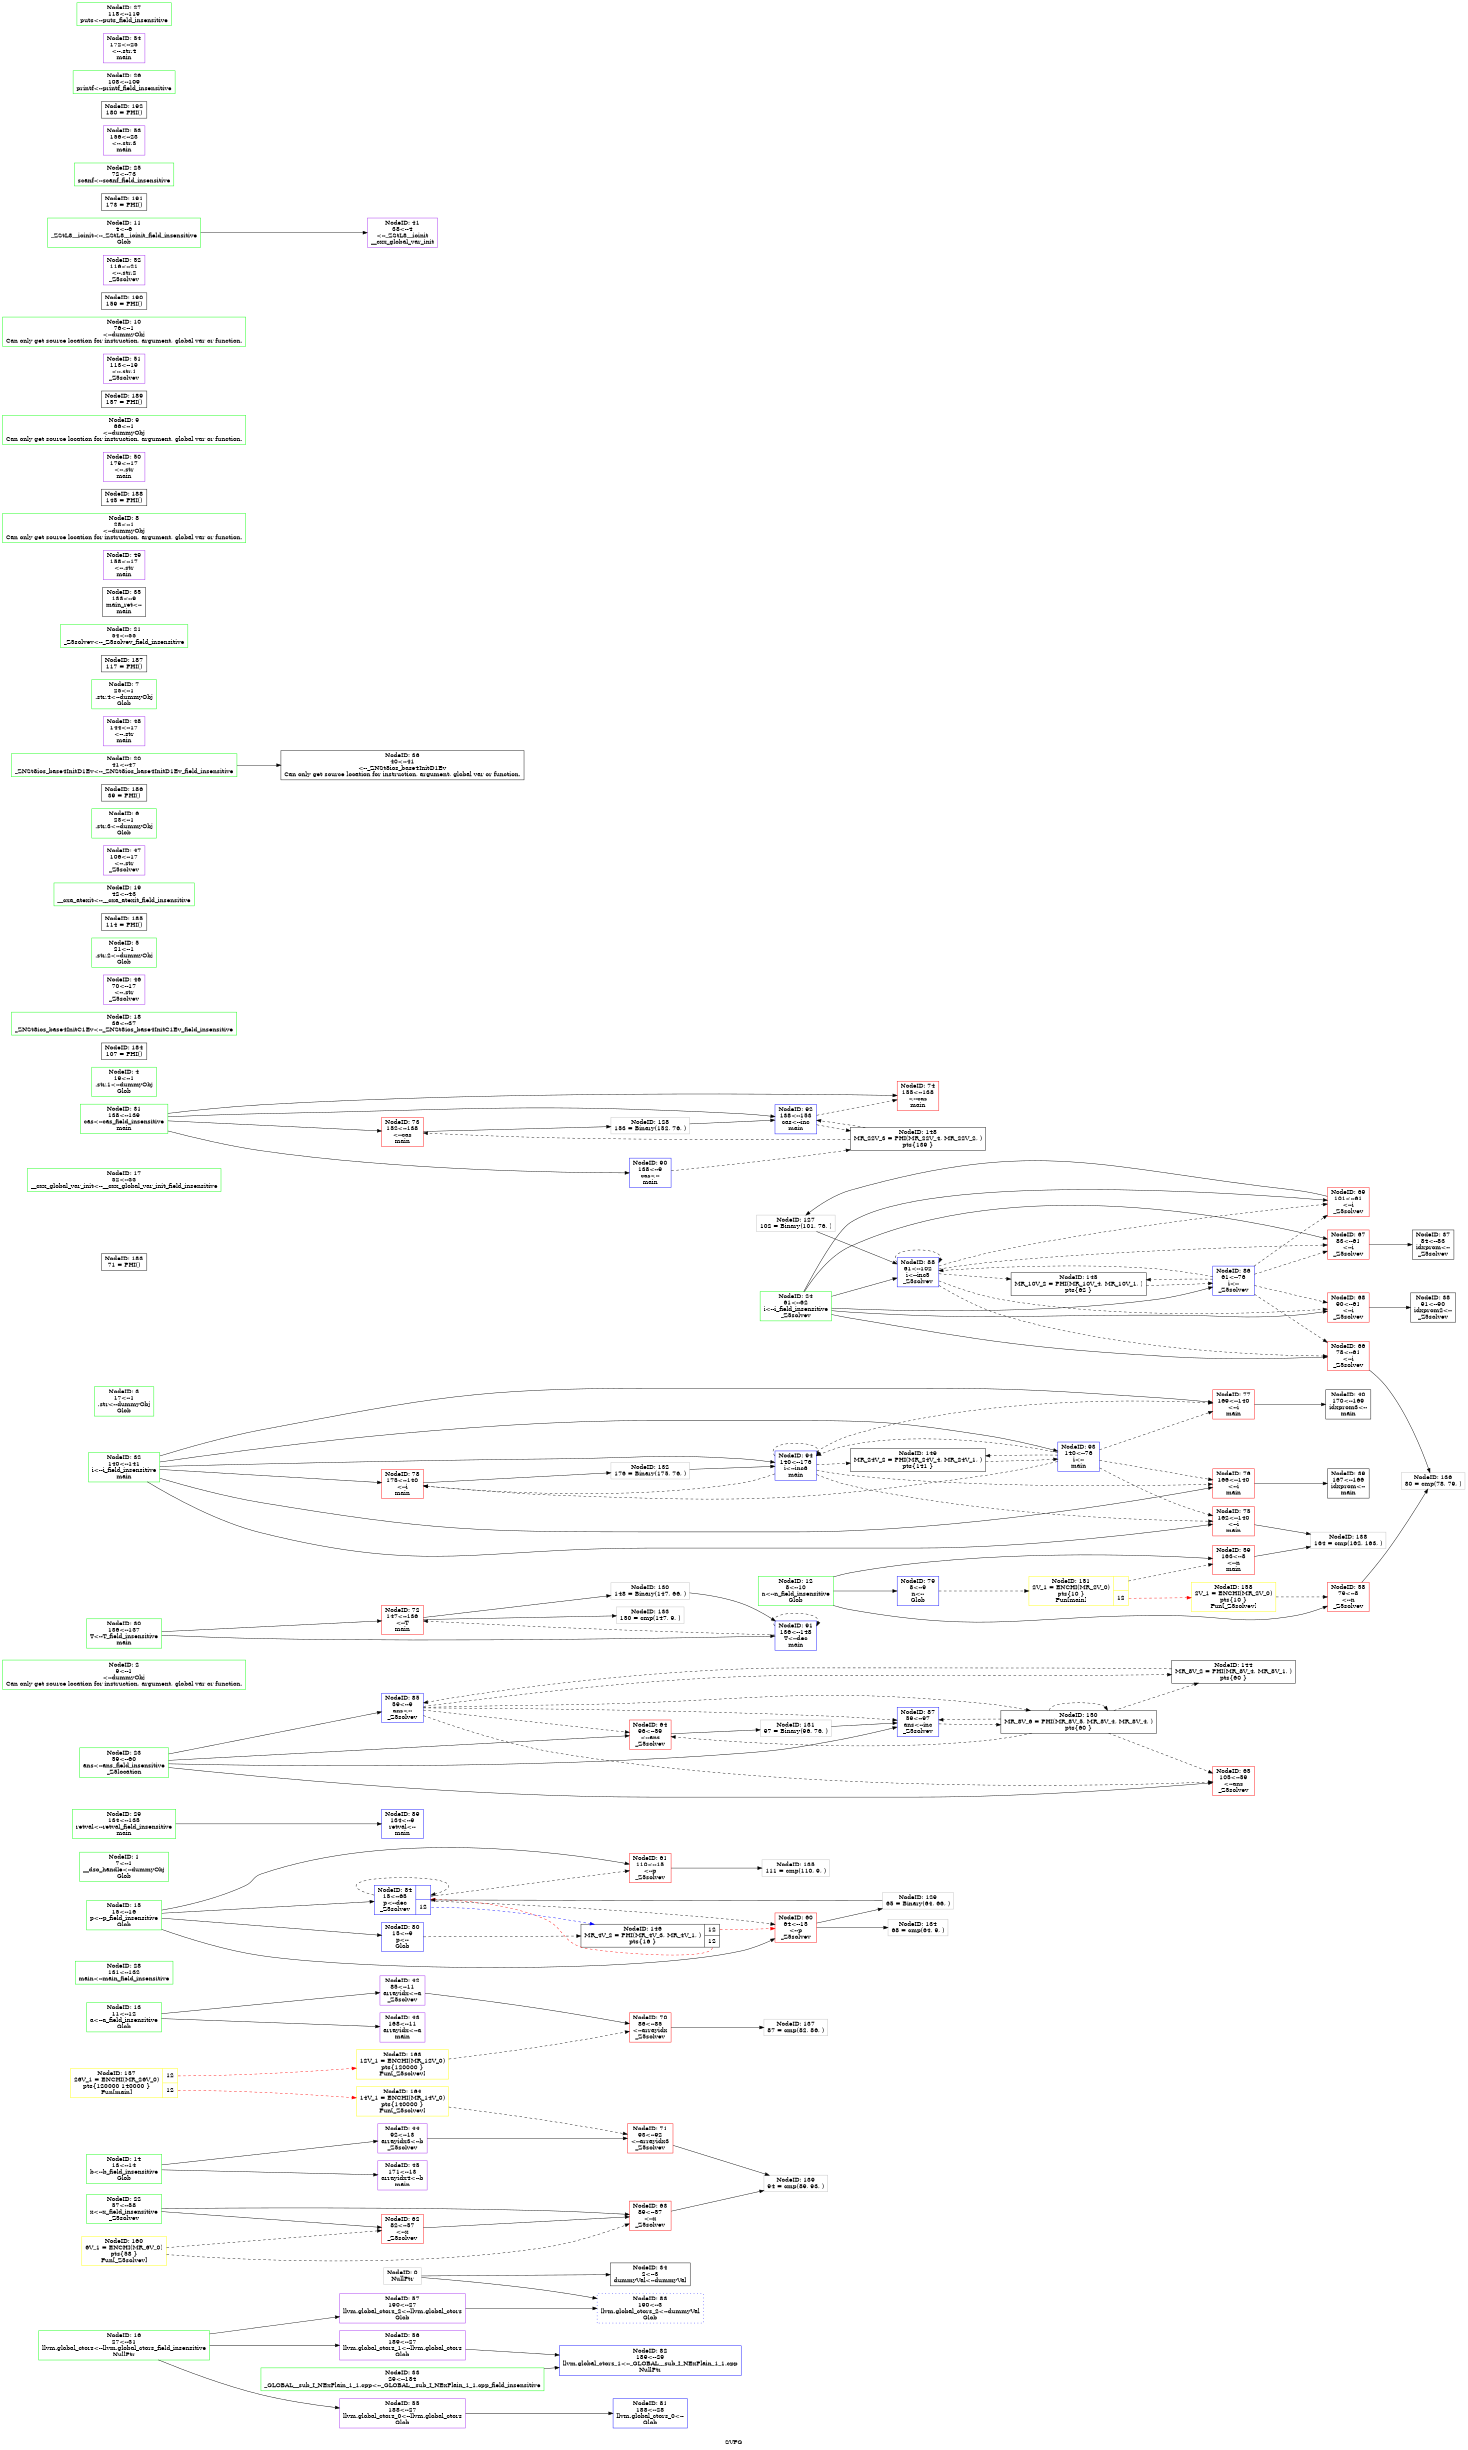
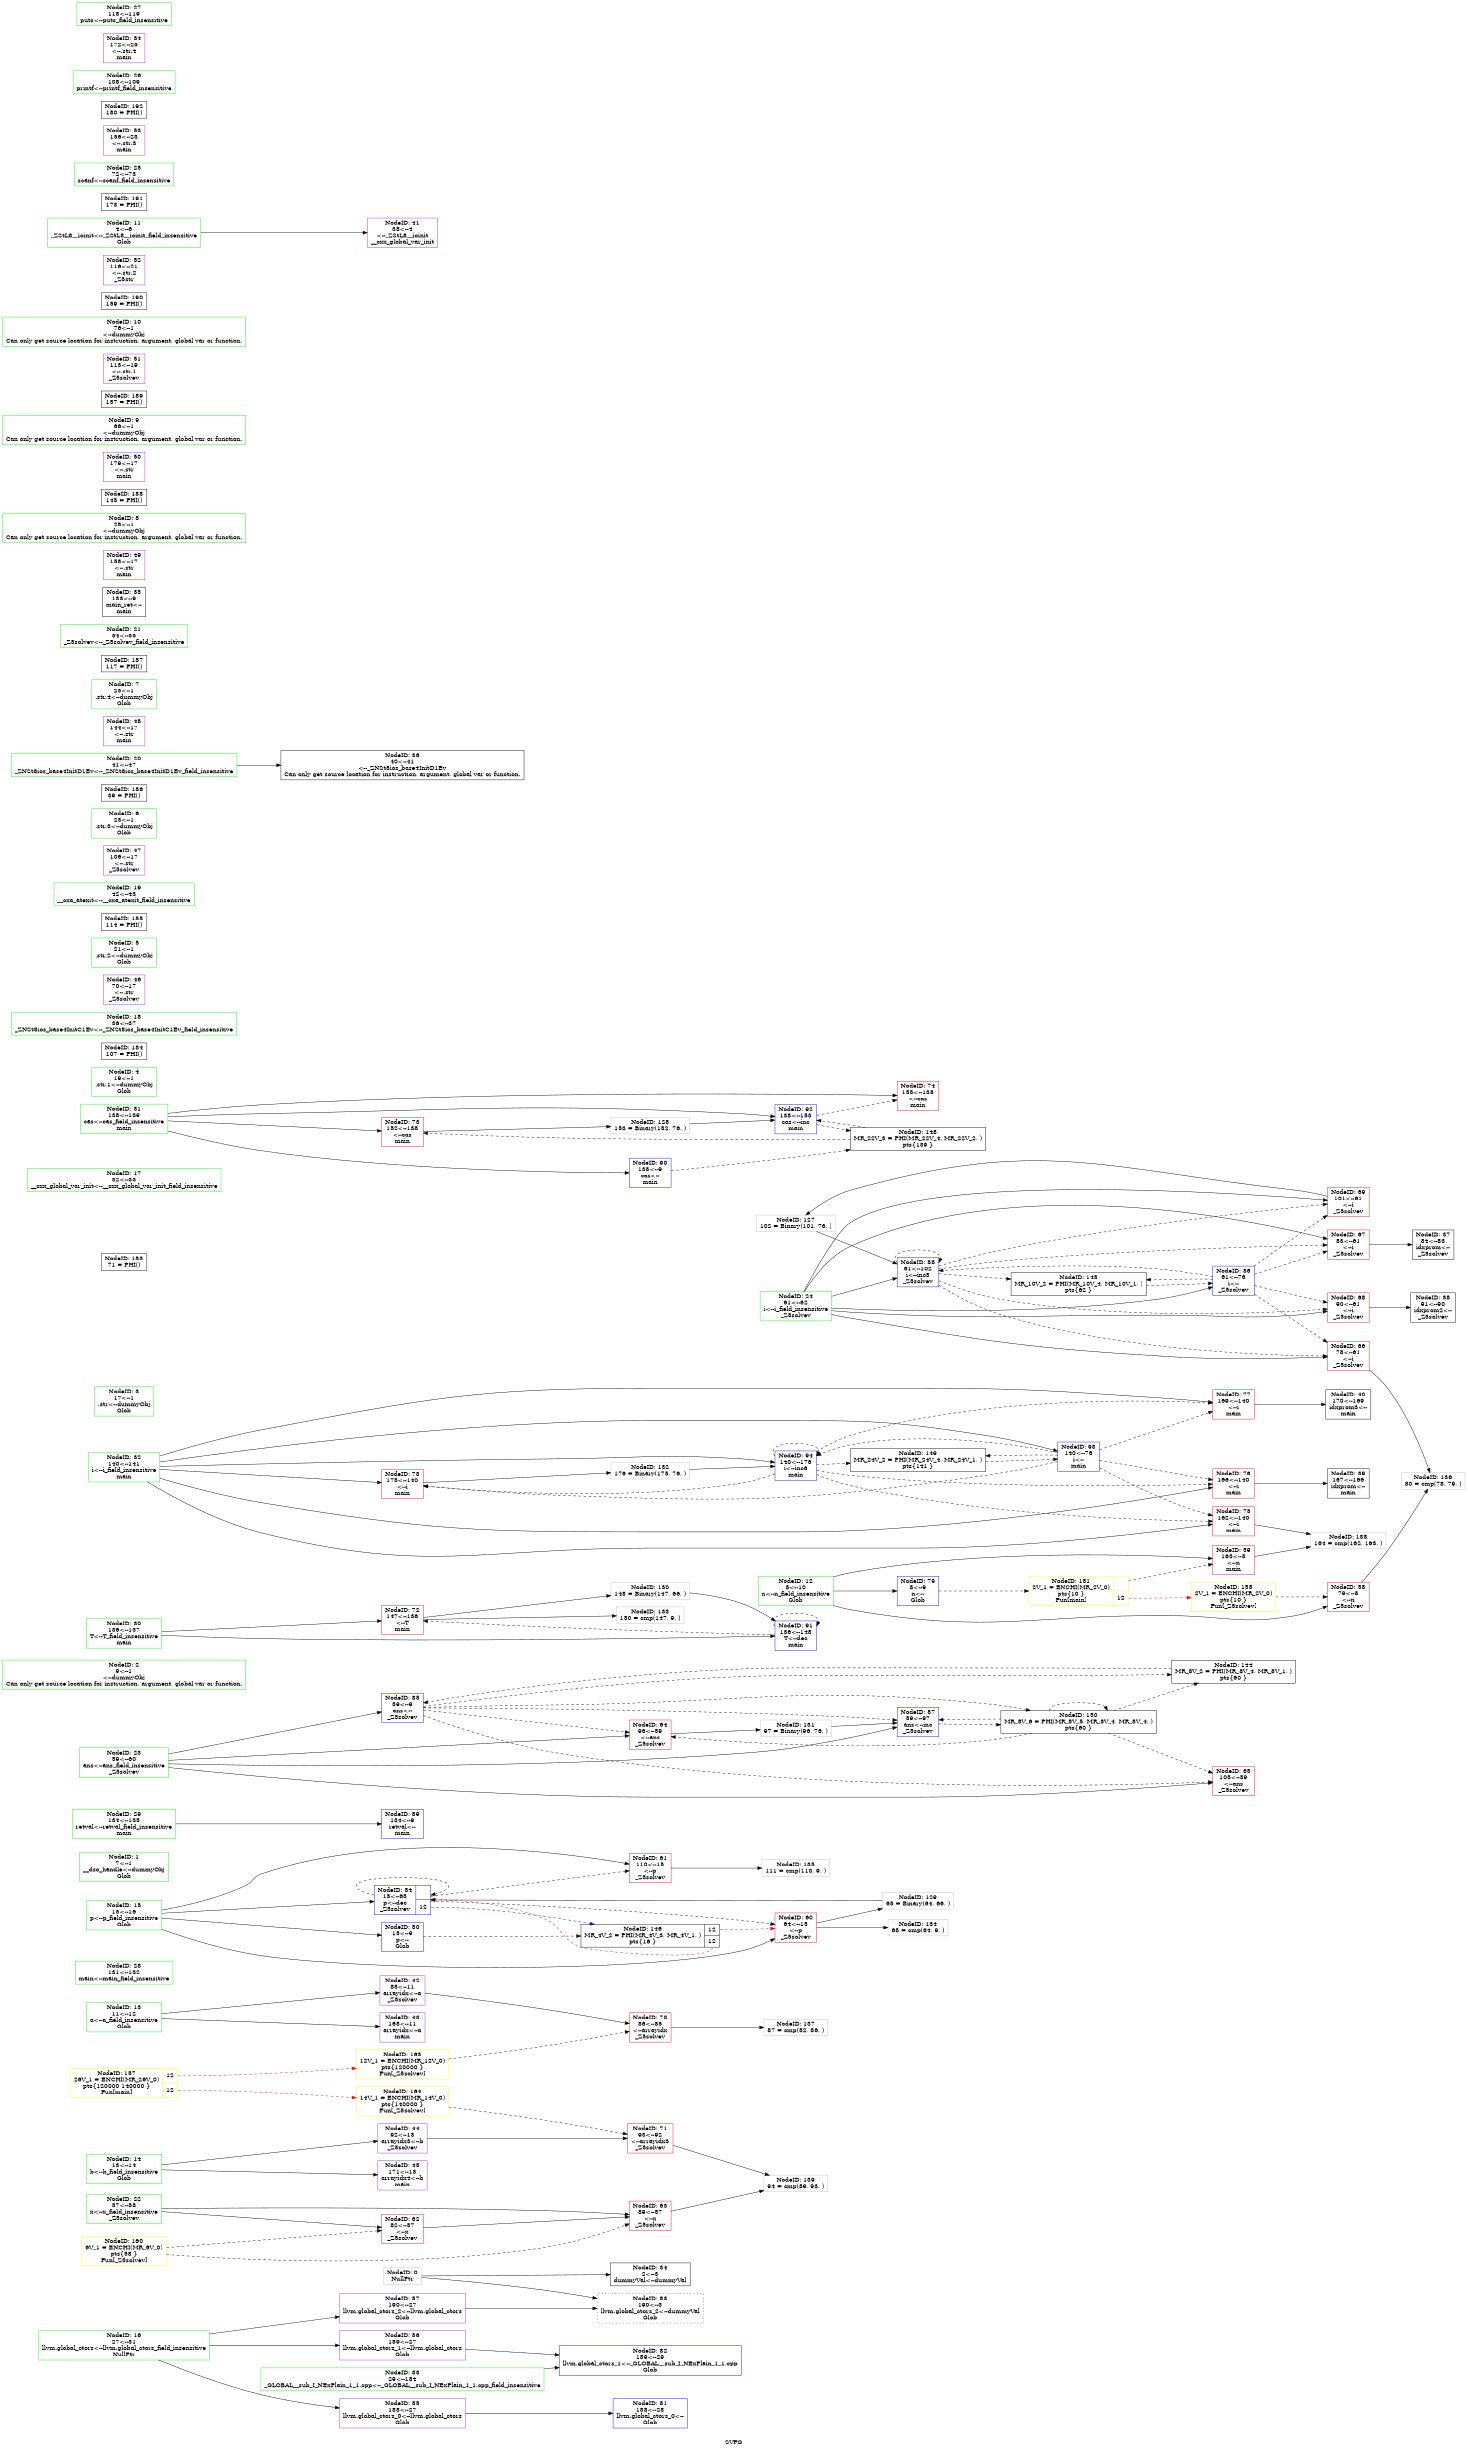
node "NodeID: 52": text "_Z5solvev" -> "_Z5str"
node "NodeID: 23": text "_Z5location" -> "_Z5solvev"
node "NodeID: 82": text "NullPtr" -> "Glob"
